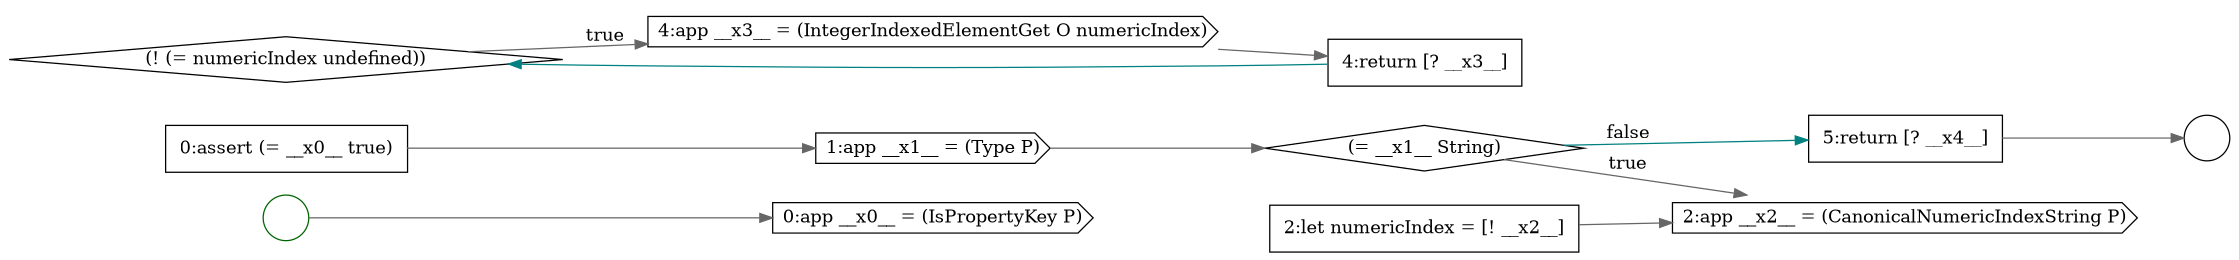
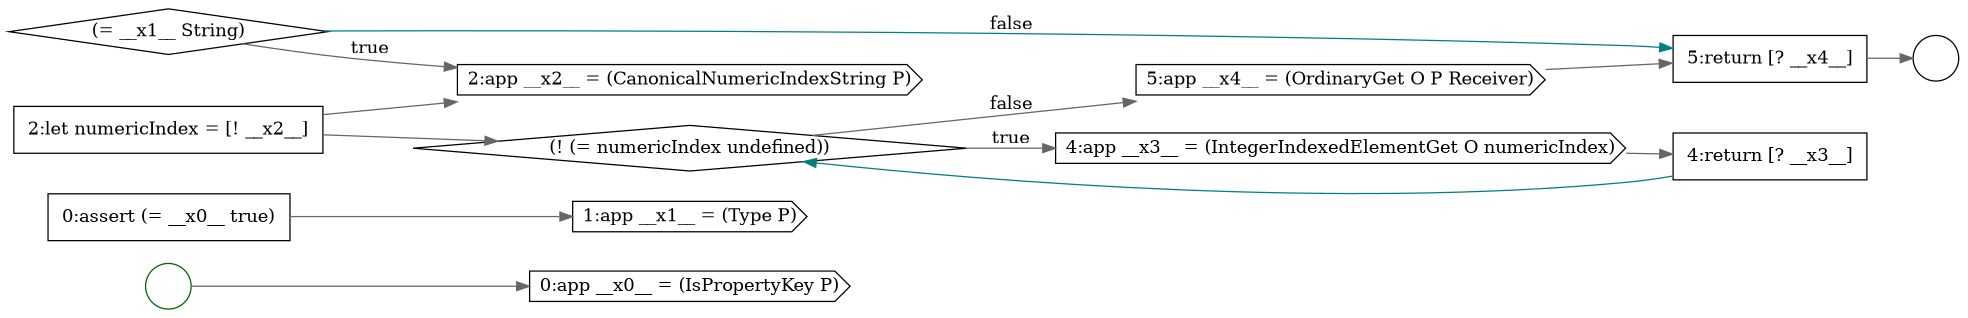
node "5:app __x4__ = (OrdinaryGet O P Receiver)": added
edge "2:let numericIndex = [! __x2__]" -> "(! (= numericIndex undefined))": added
edge "1:app __x1__ = (Type P)" -> "(= __x1__ String)": removed
